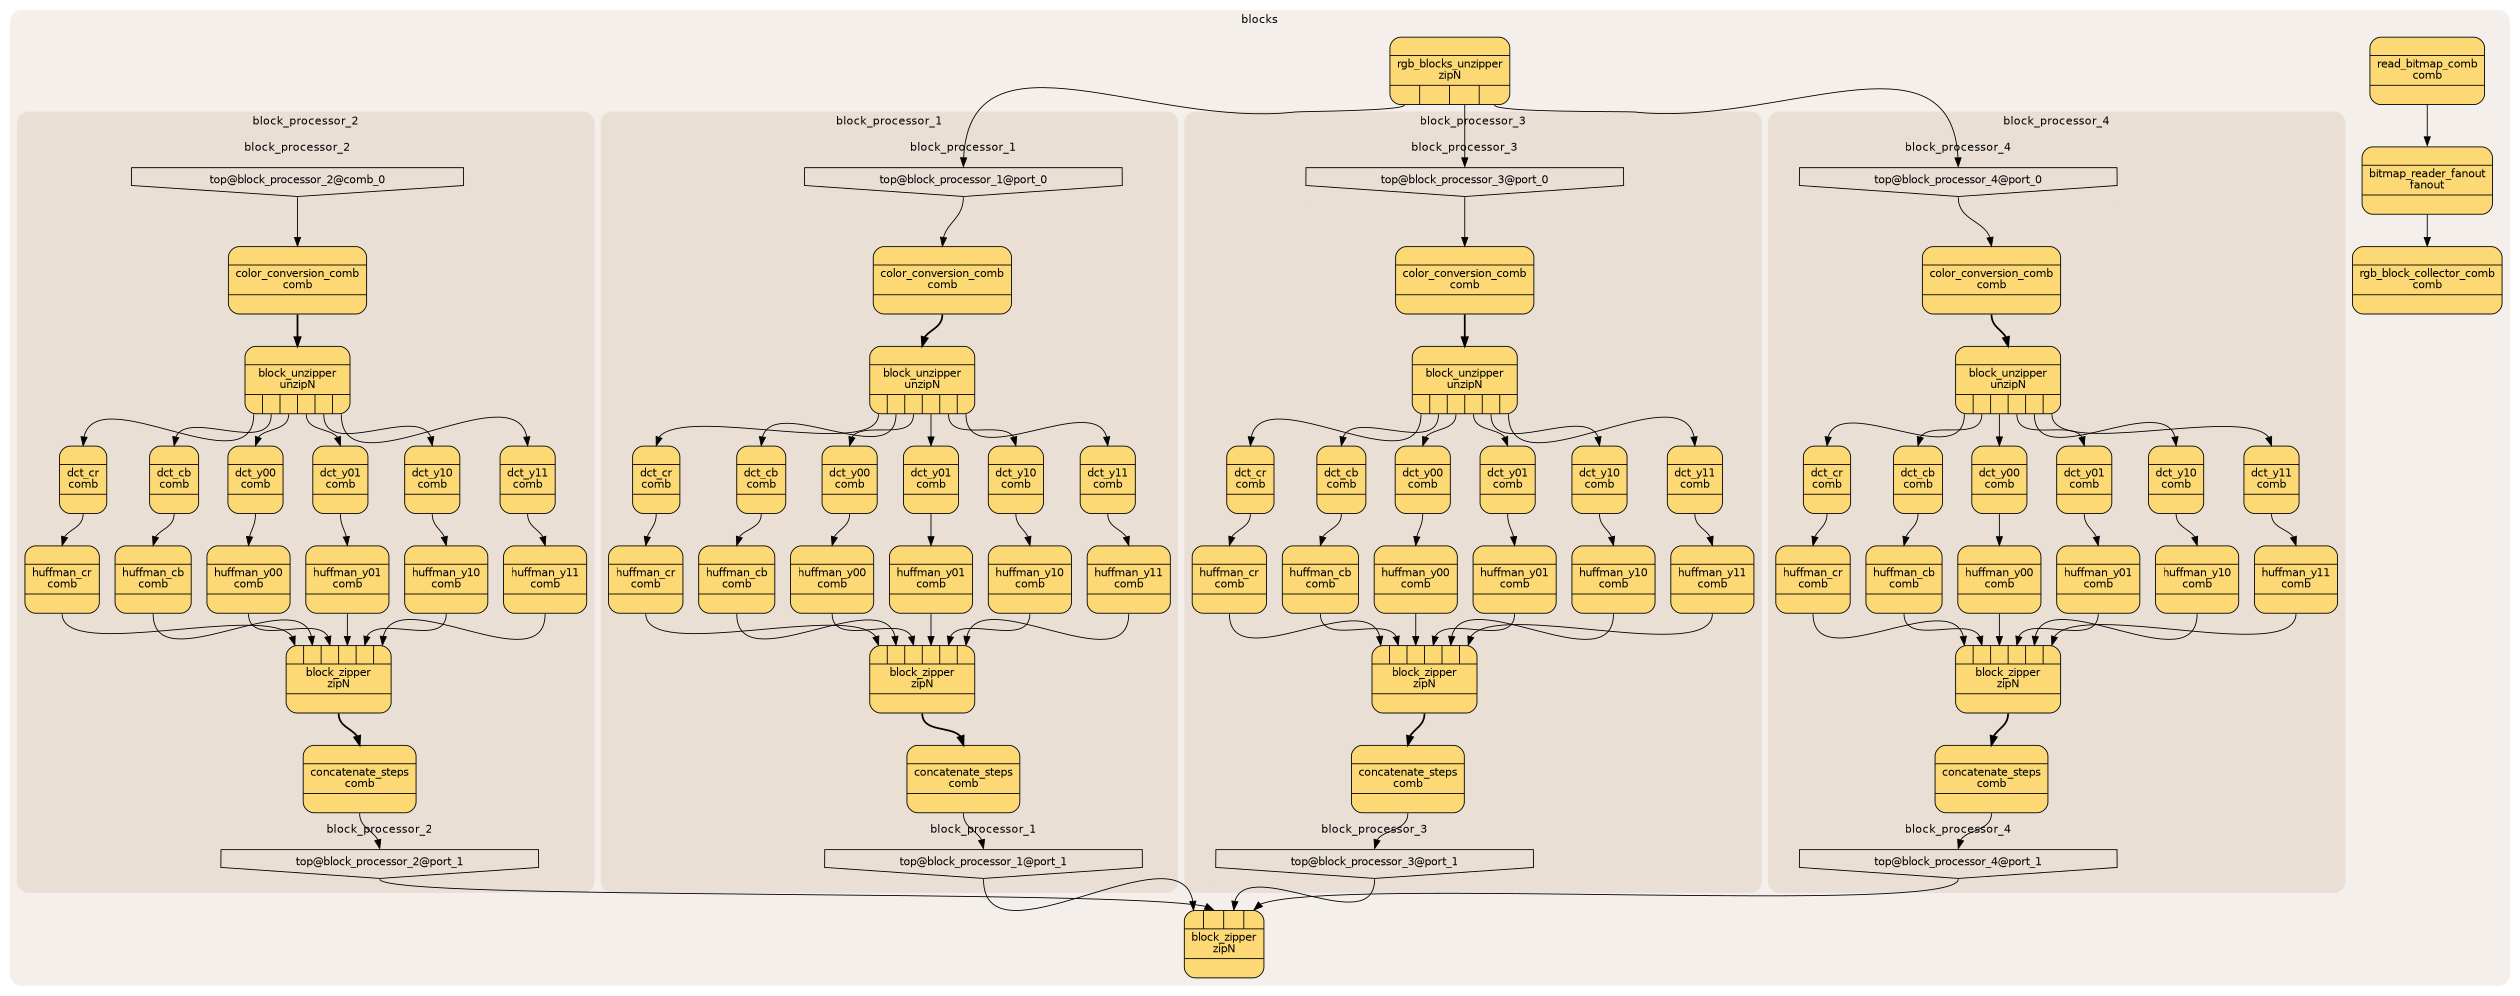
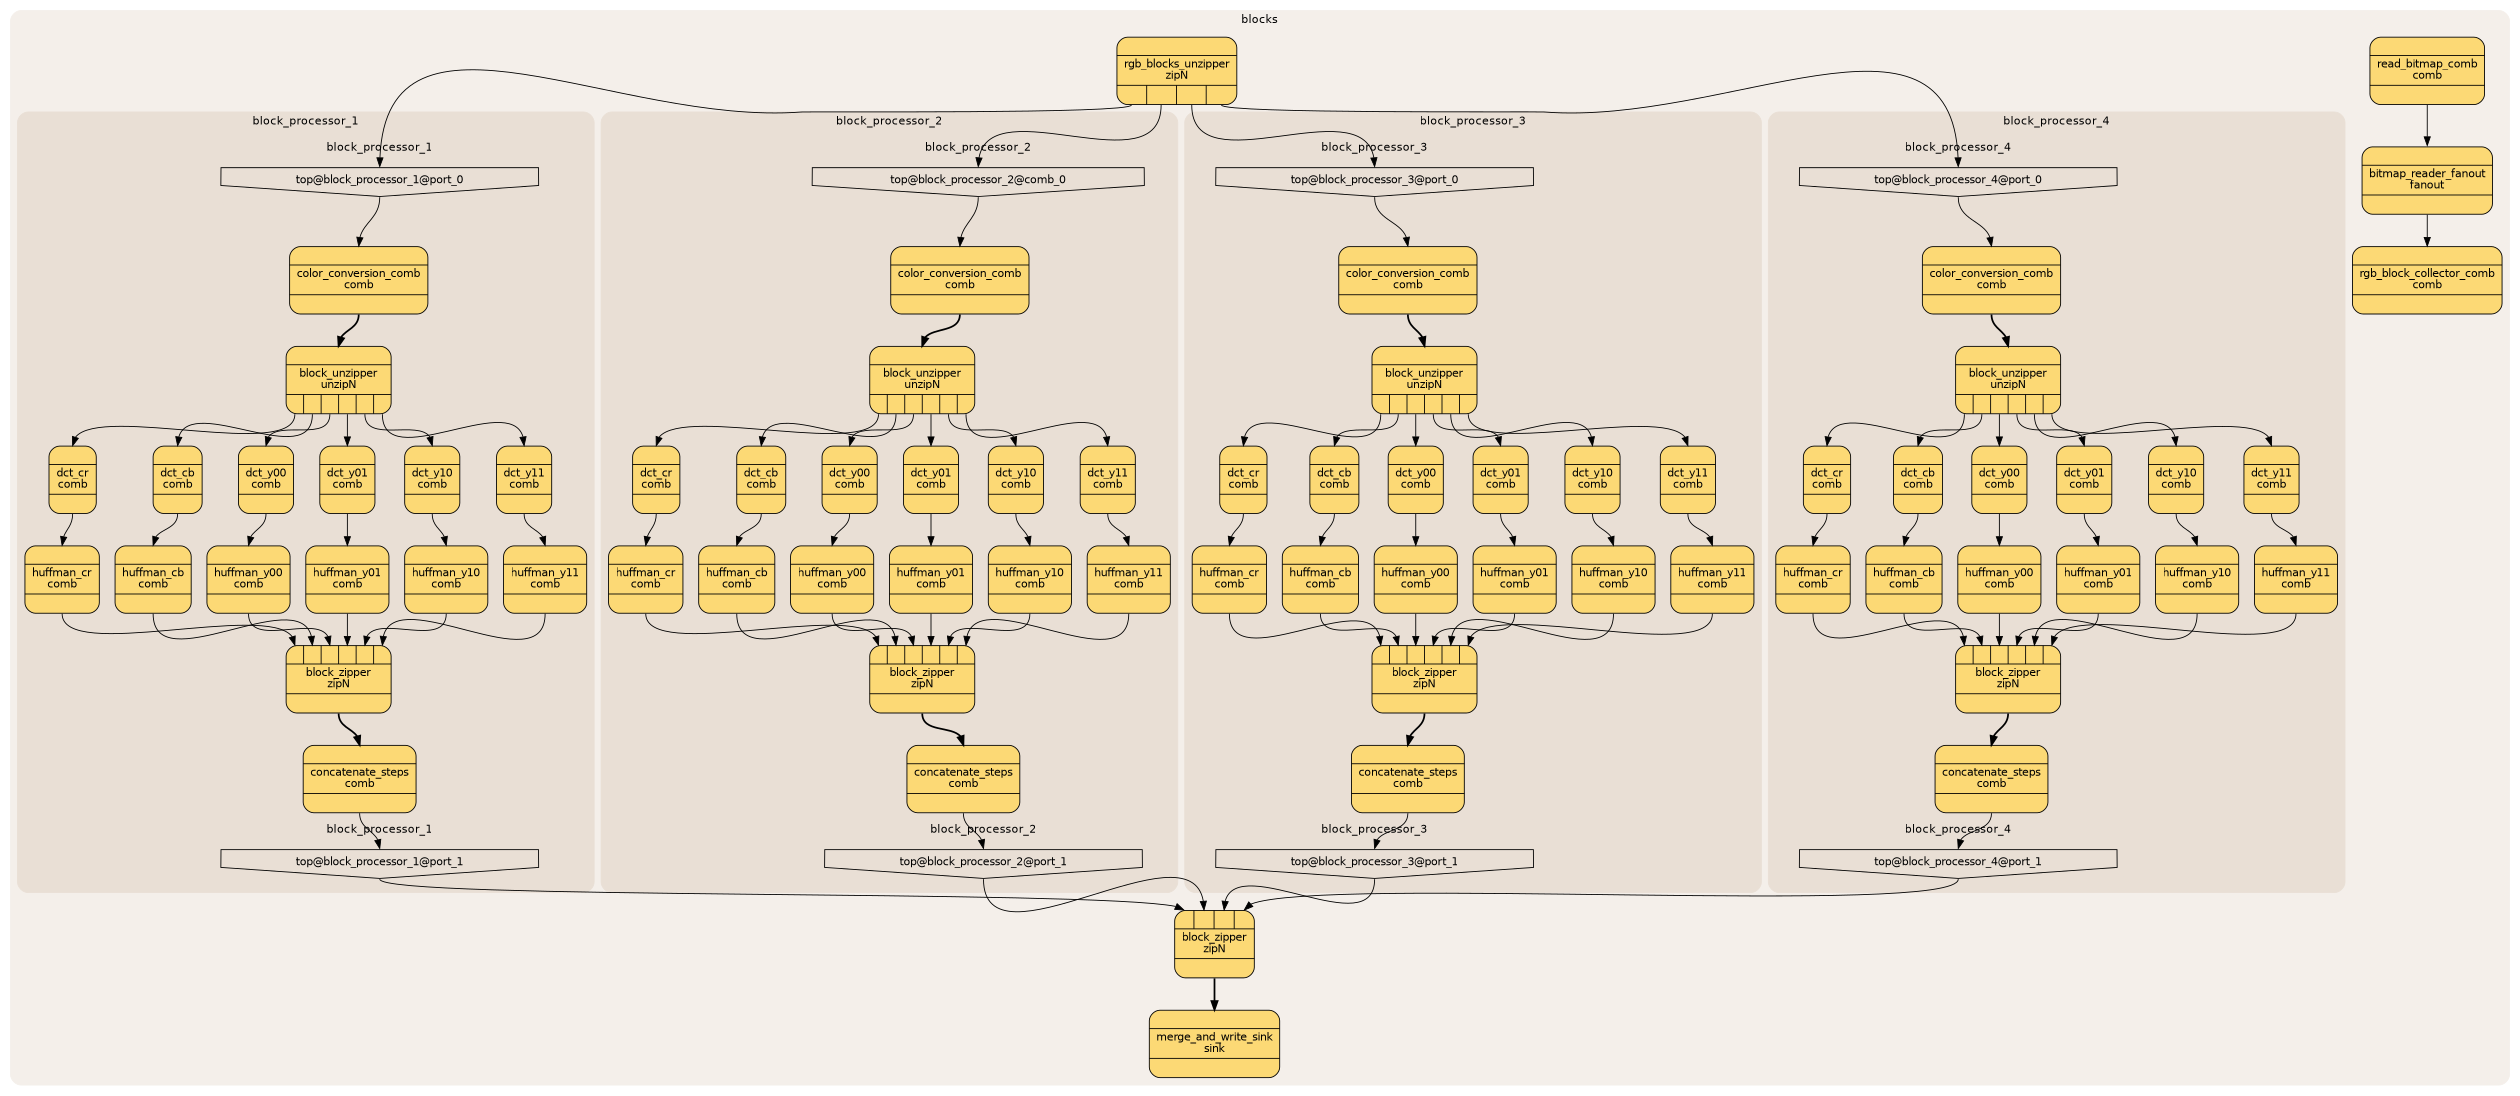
edge "rgb_blocks_unzipper" -> "top@block_processor_2@comb_0": added
node "merge_and_write_sink": added
